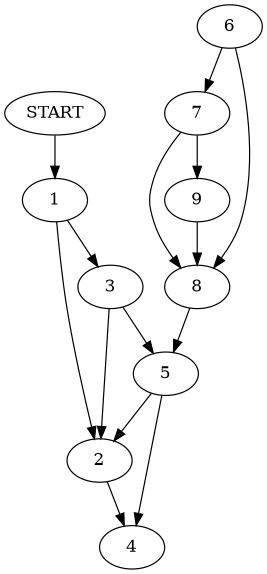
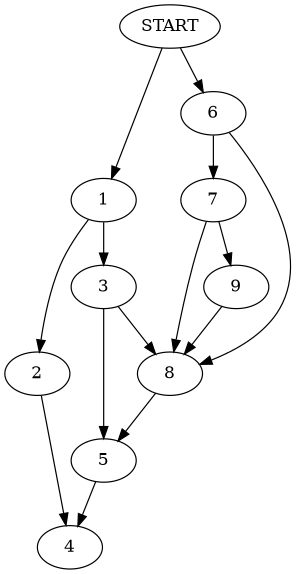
edge "START" -> "6": added
edge "3" -> "2": now "3" -> "8"
edge "5" -> "2": removed
